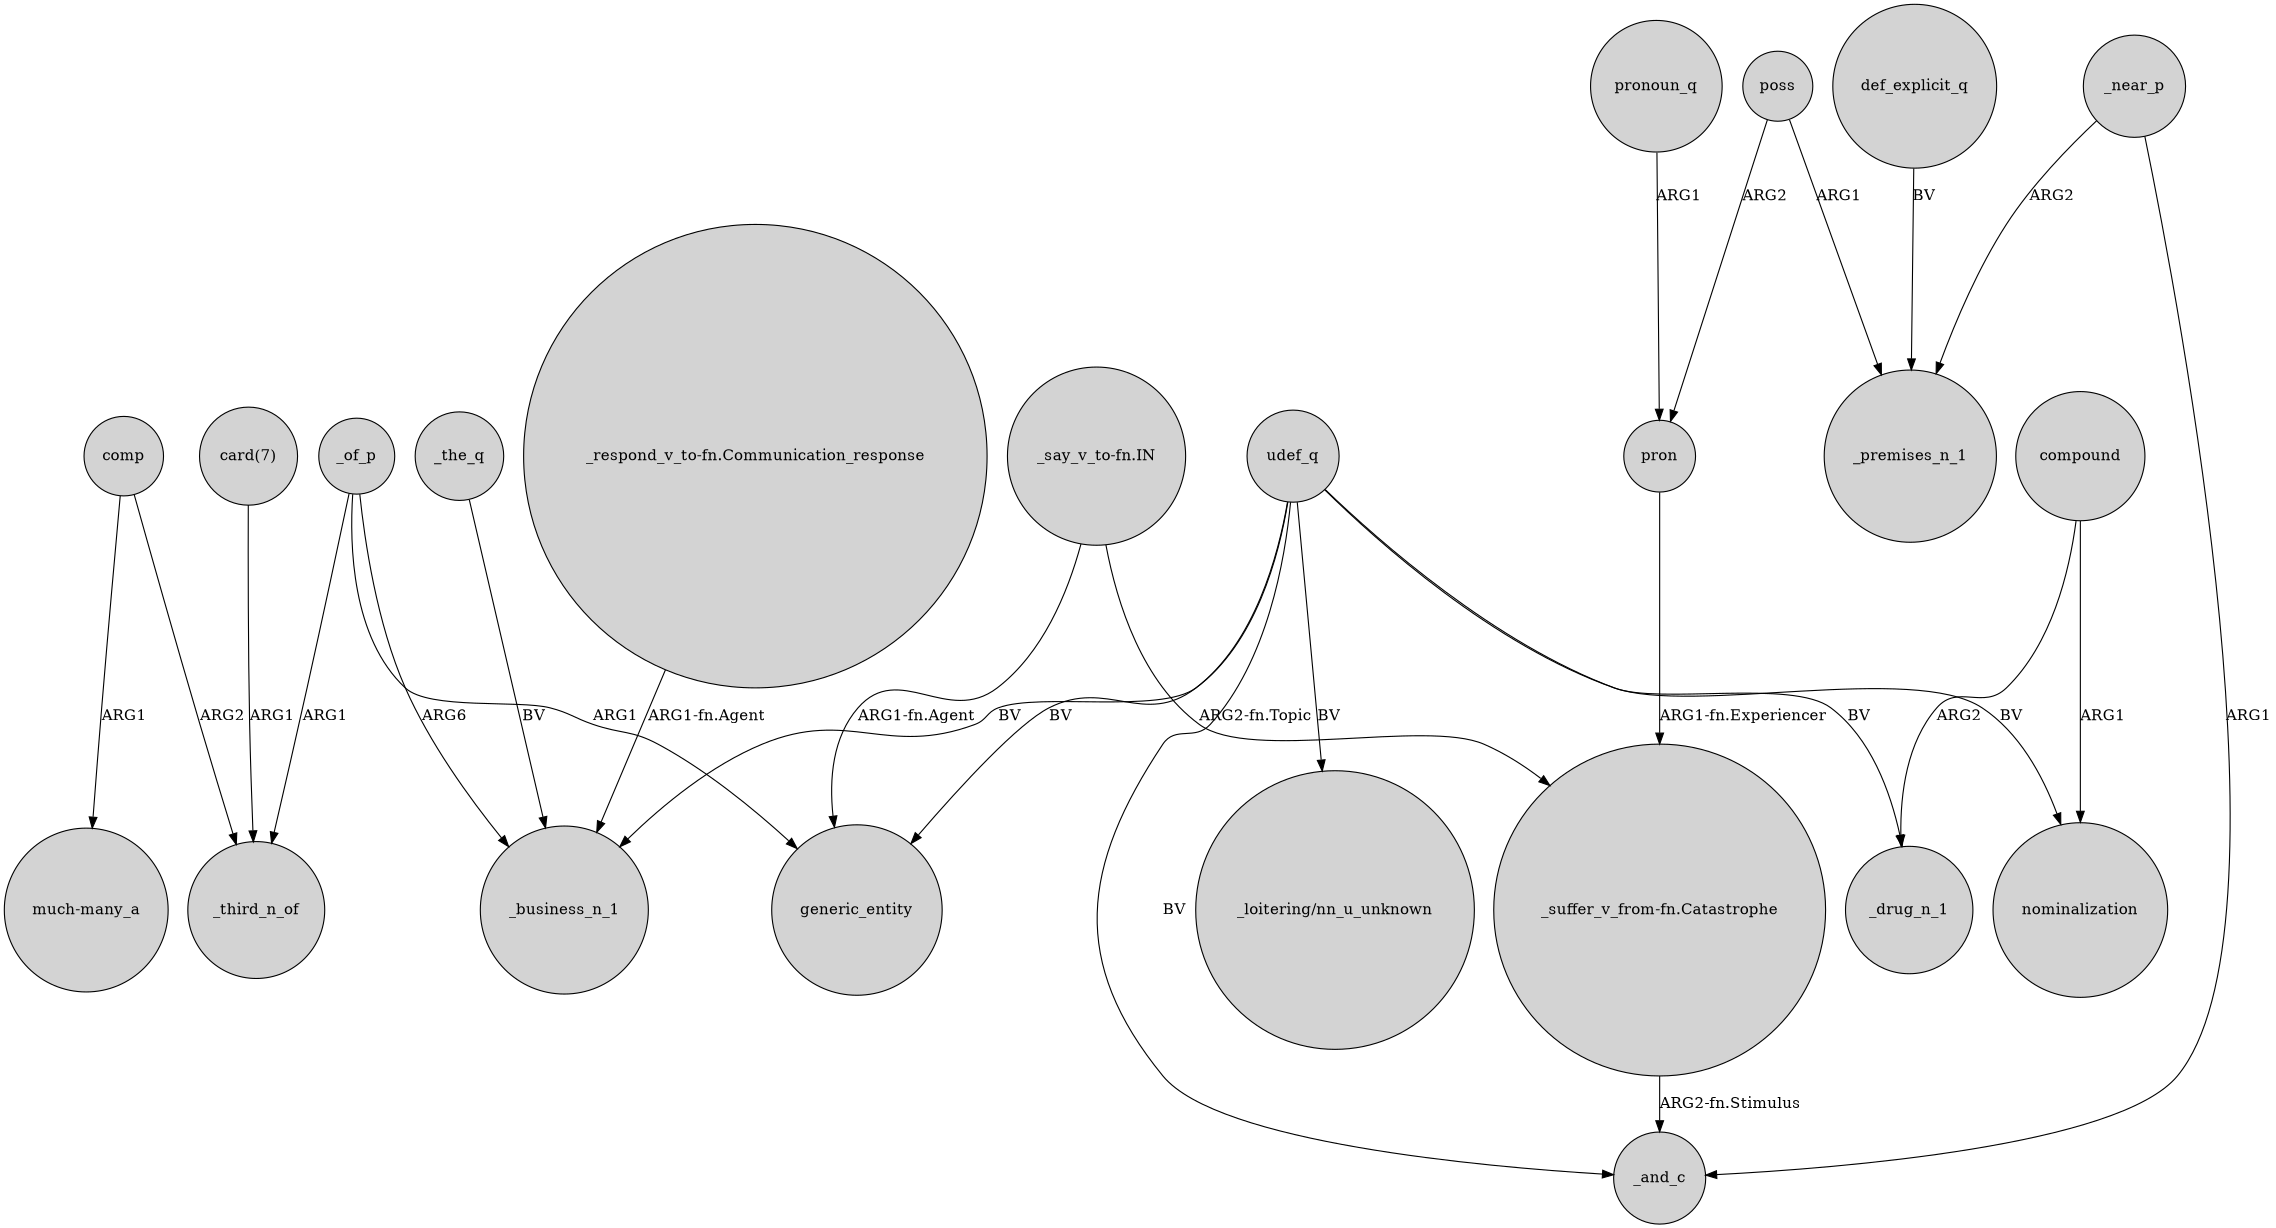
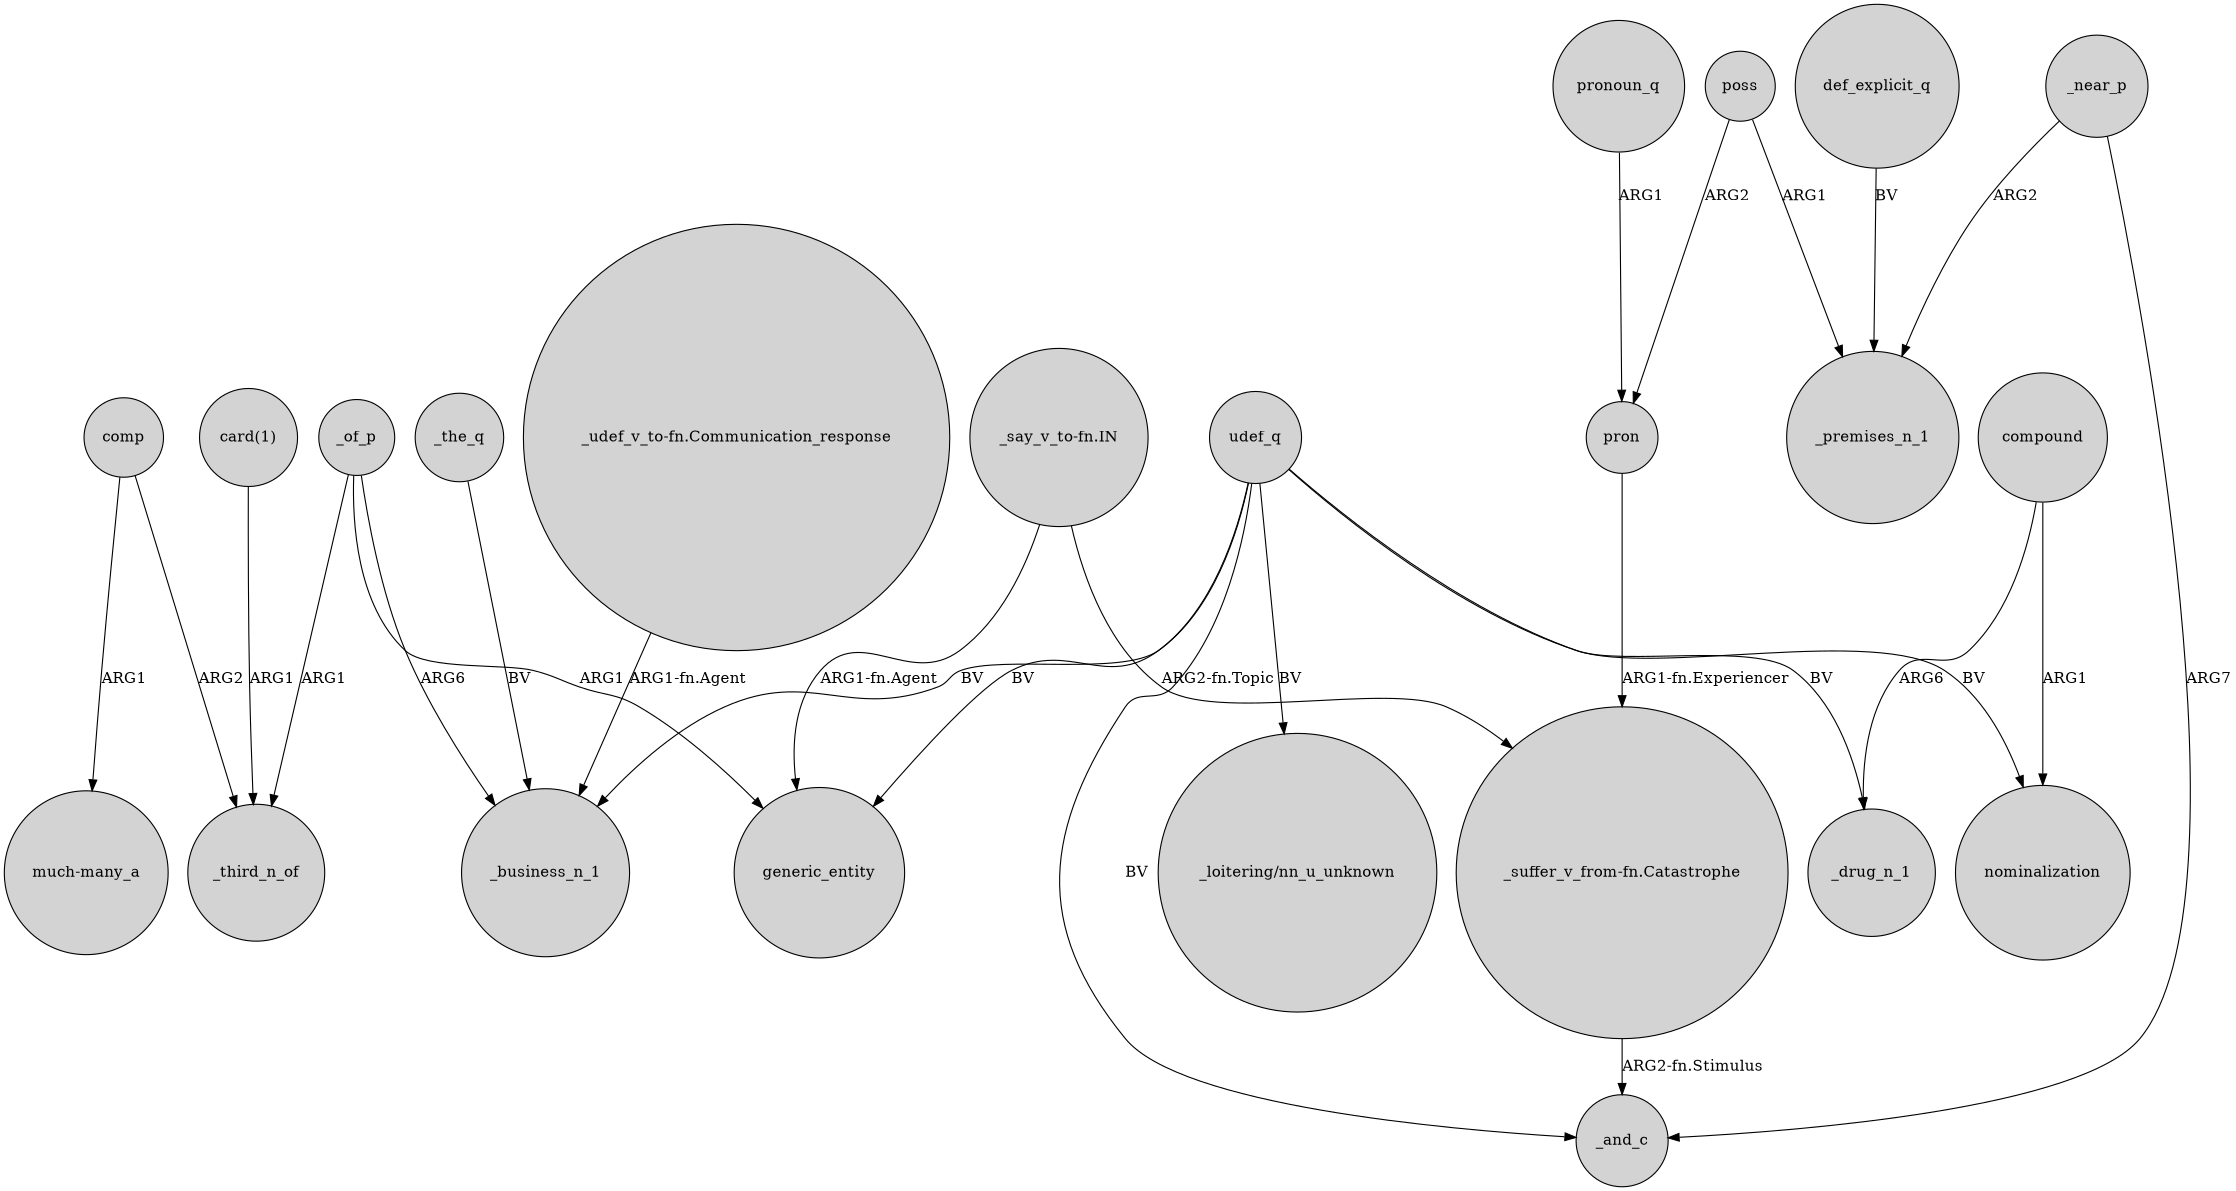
node "card(7)": label "card(7)" -> "card(1)"
node "_respond_v_to-fn.Communication_response": label "_respond_v_to-fn.Communication_response" -> "_udef_v_to-fn.Communication_response"
edge "compound" -> "_drug_n_1": label "ARG2" -> "ARG6"
edge "_near_p" -> "_and_c": label "ARG1" -> "ARG7"
